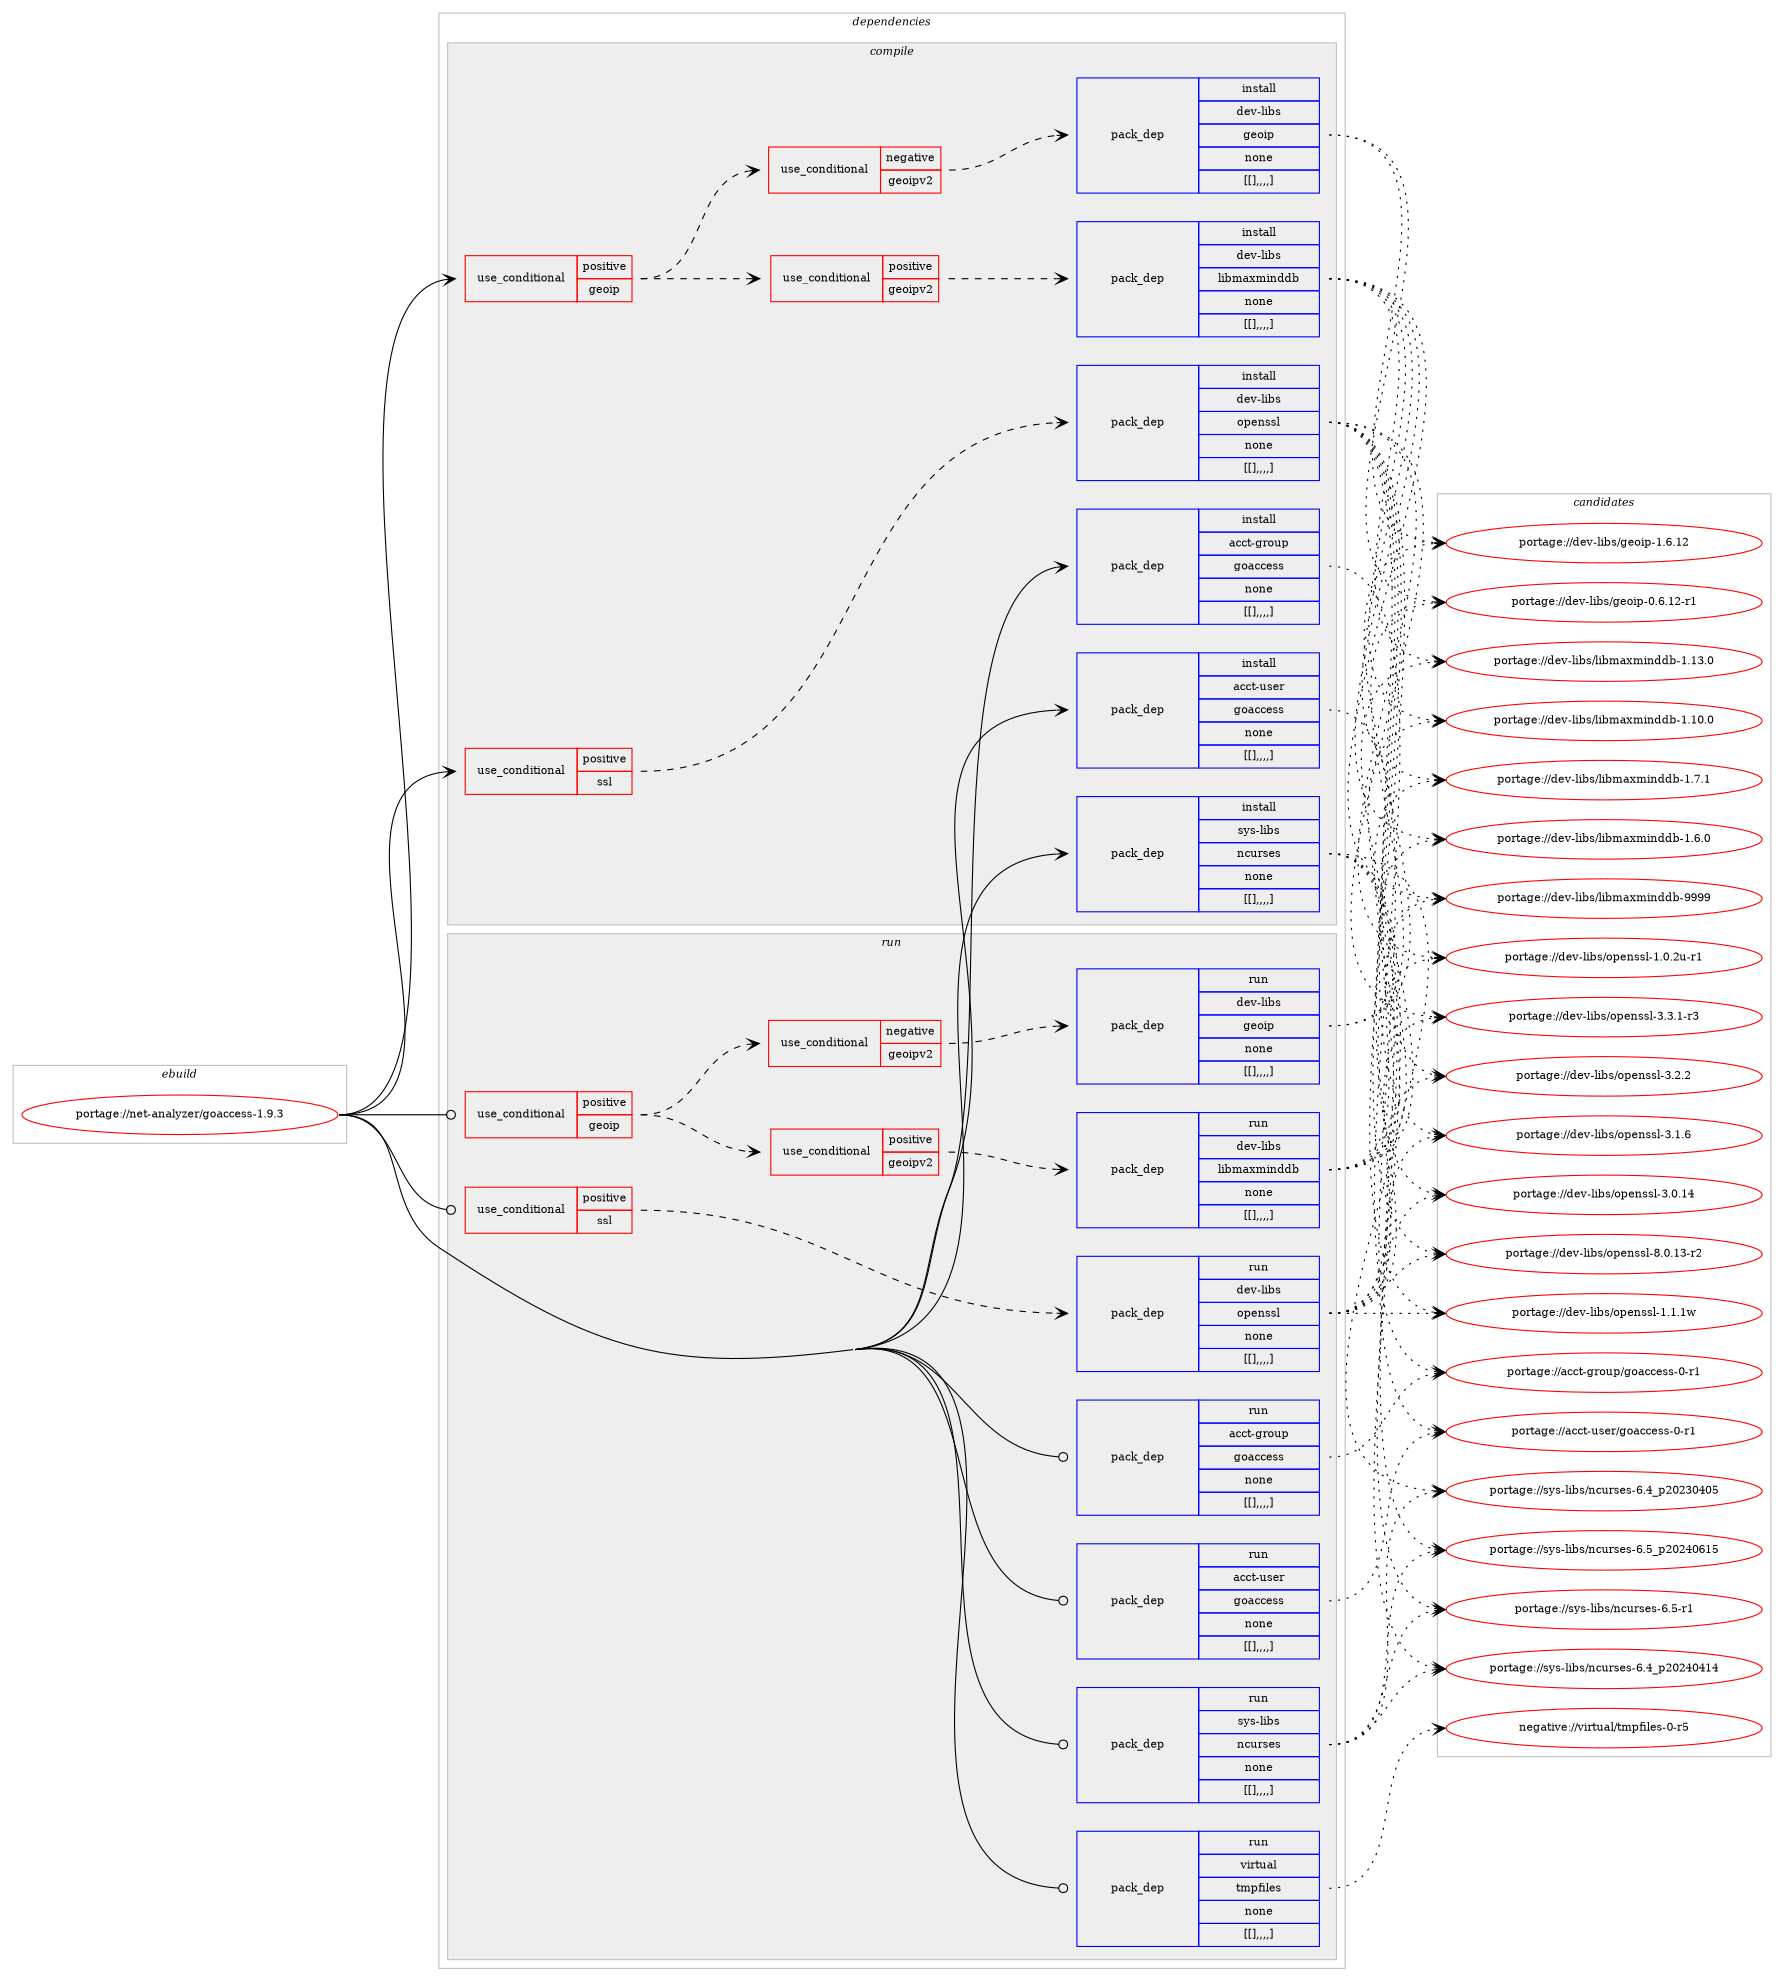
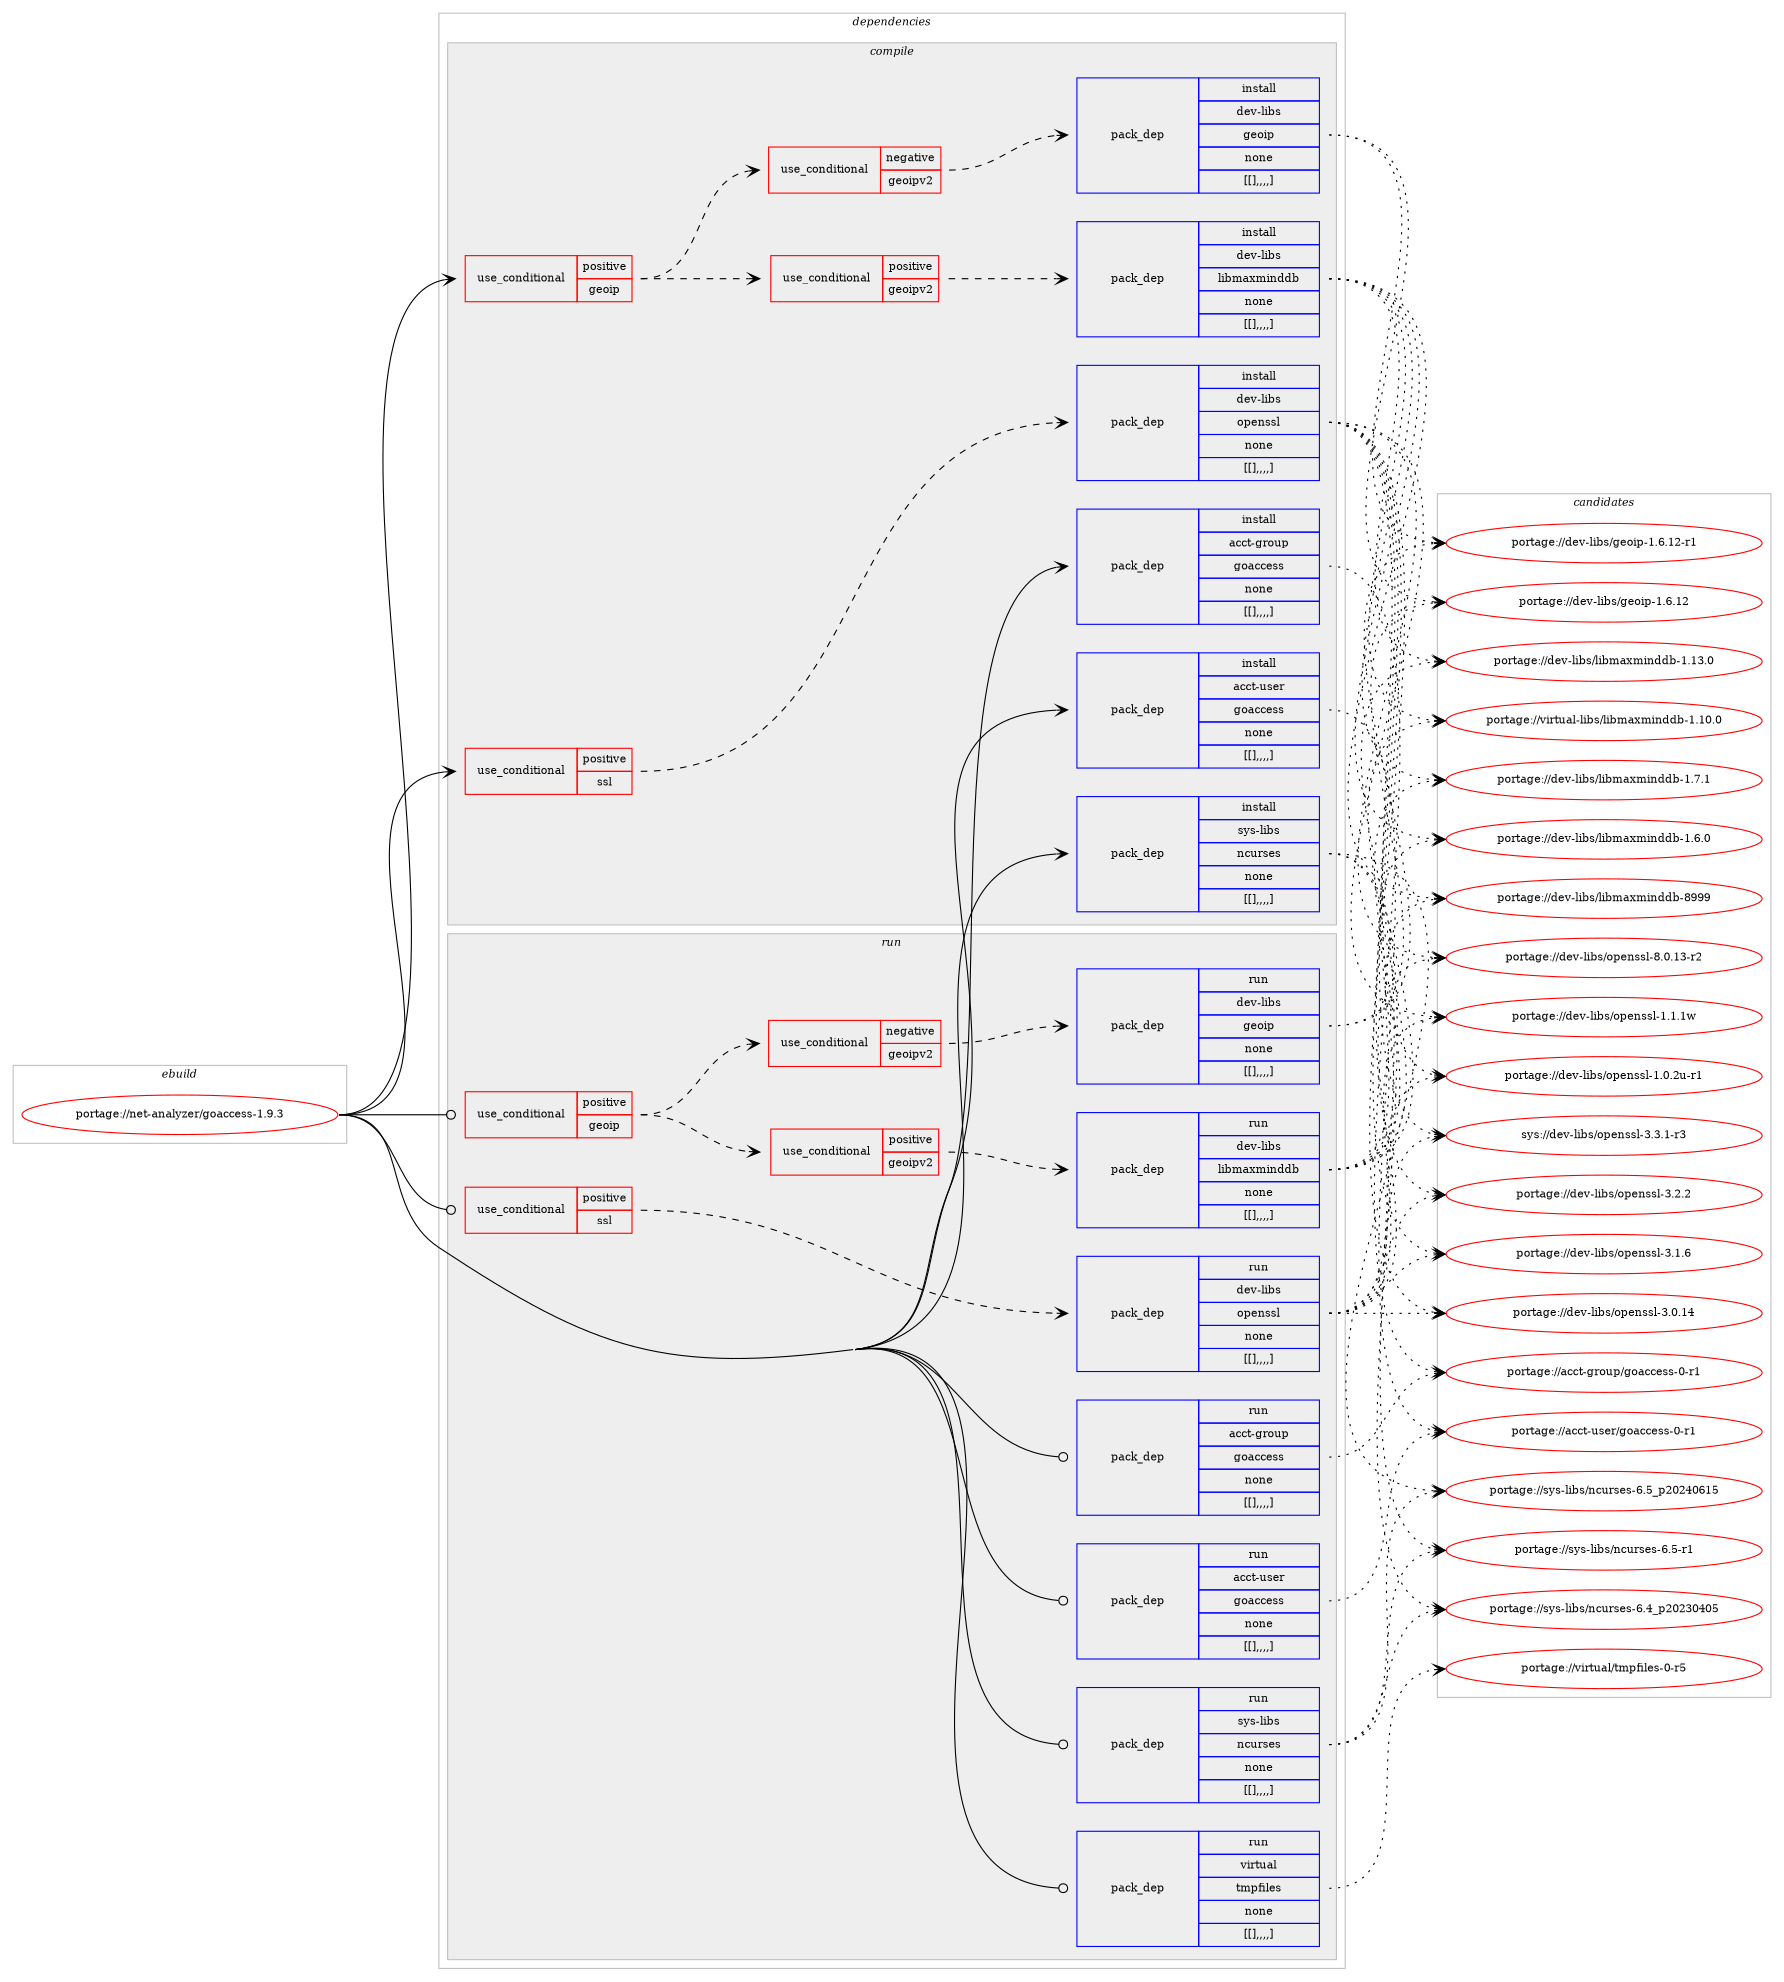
node "portage://dev-libs/geoip-0.6.12-r1": label "portage://dev-libs/geoip-0.6.12-r1" -> "portage://dev-libs/geoip-1.6.12-r1"
node "portage://dev-libs/libmaxminddb-1.10.0": label "portage://dev-libs/libmaxminddb-1.10.0" -> "portage://virtual-libs/libmaxminddb-1.10.0"
node "portage://dev-libs/libmaxminddb-9999": label "portage://dev-libs/libmaxminddb-9999" -> "portage://dev-libs/libmaxminddb-8999"
node "portage://dev-libs/openssl-3.3.1-r3": label "portage://dev-libs/openssl-3.3.1-r3" -> "sys://dev-libs/openssl-3.3.1-r3"
node "portage://sys-libs/ncurses-6.4_p20240414": removed
node "negative://virtual/tmpfiles-0-r5": label "negative://virtual/tmpfiles-0-r5" -> "portage://virtual/tmpfiles-0-r5"
